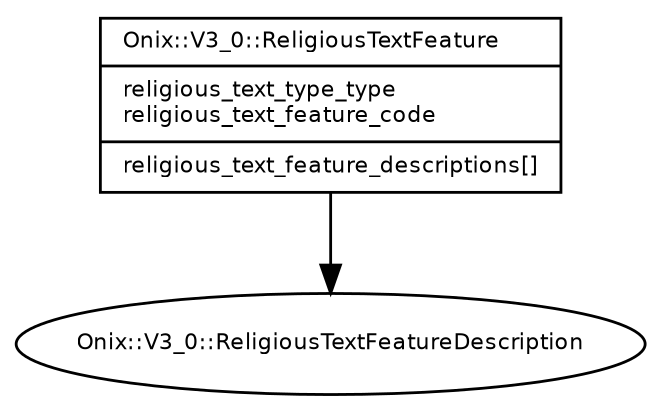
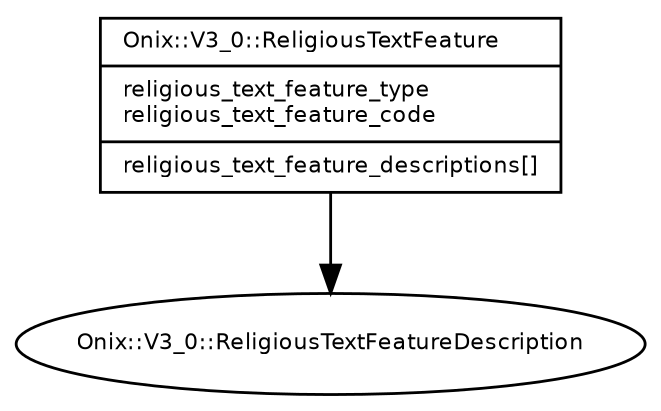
node "Onix::V3_0::ReligiousTextFeature": text "religious_text_type_type" -> "religious_text_feature_type"
